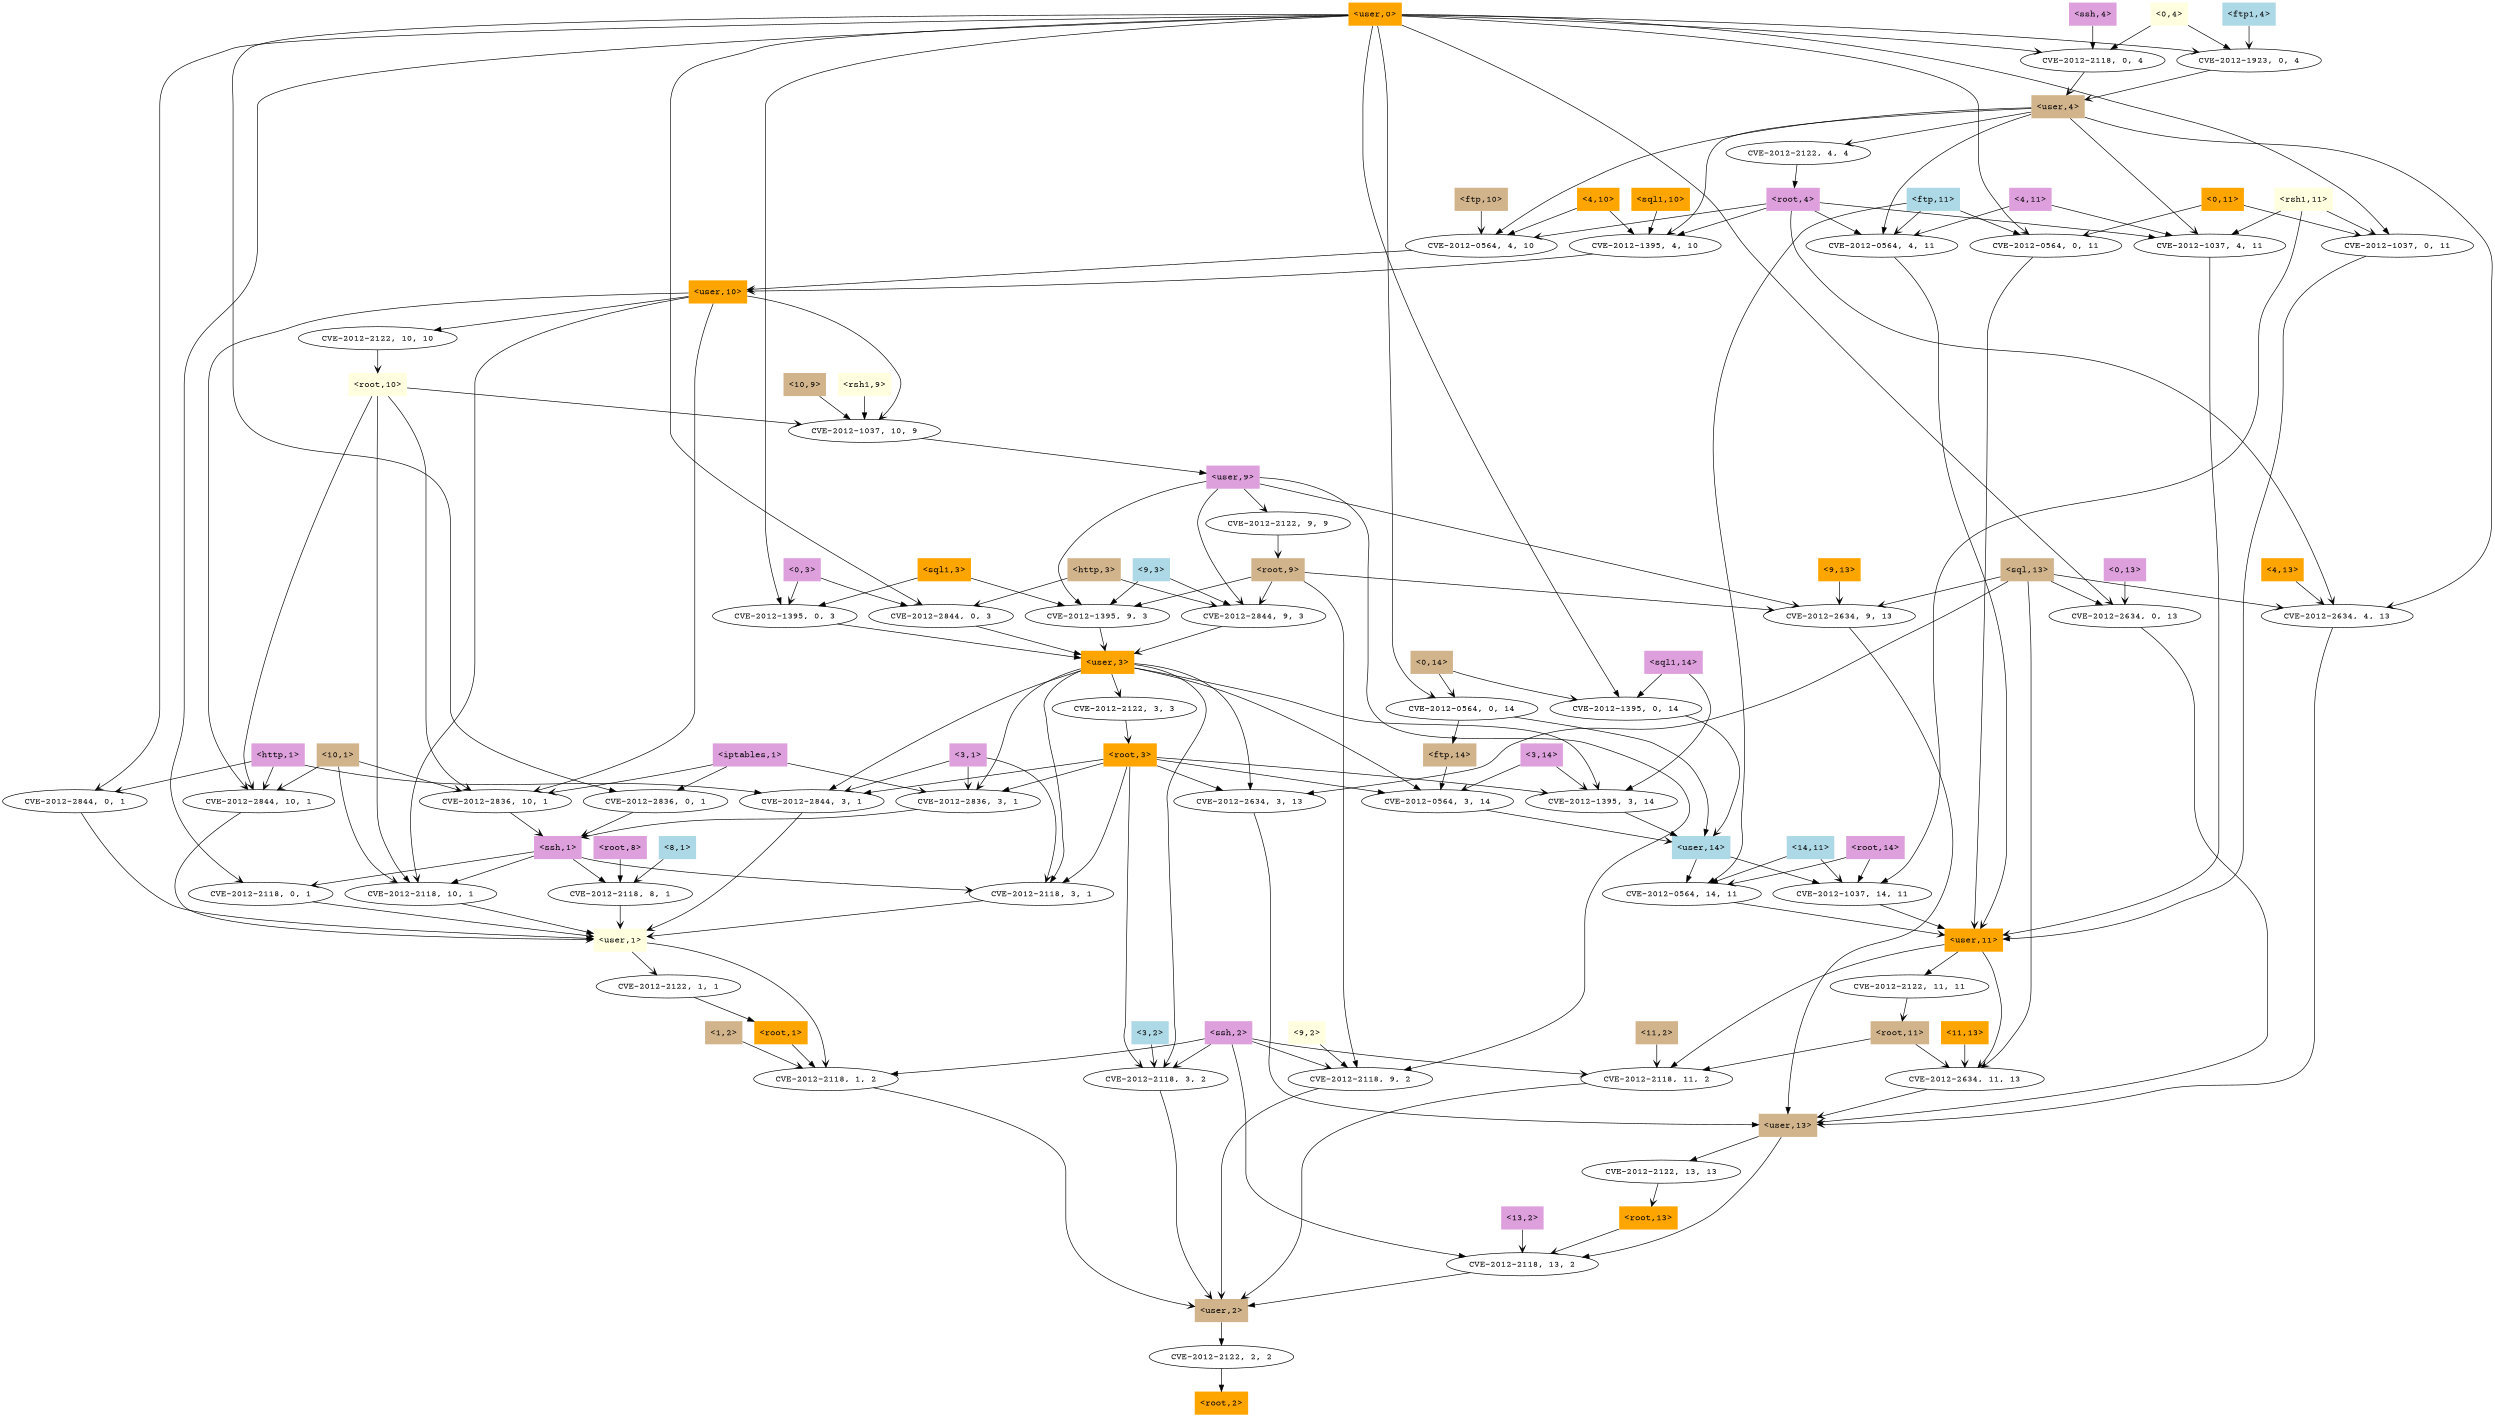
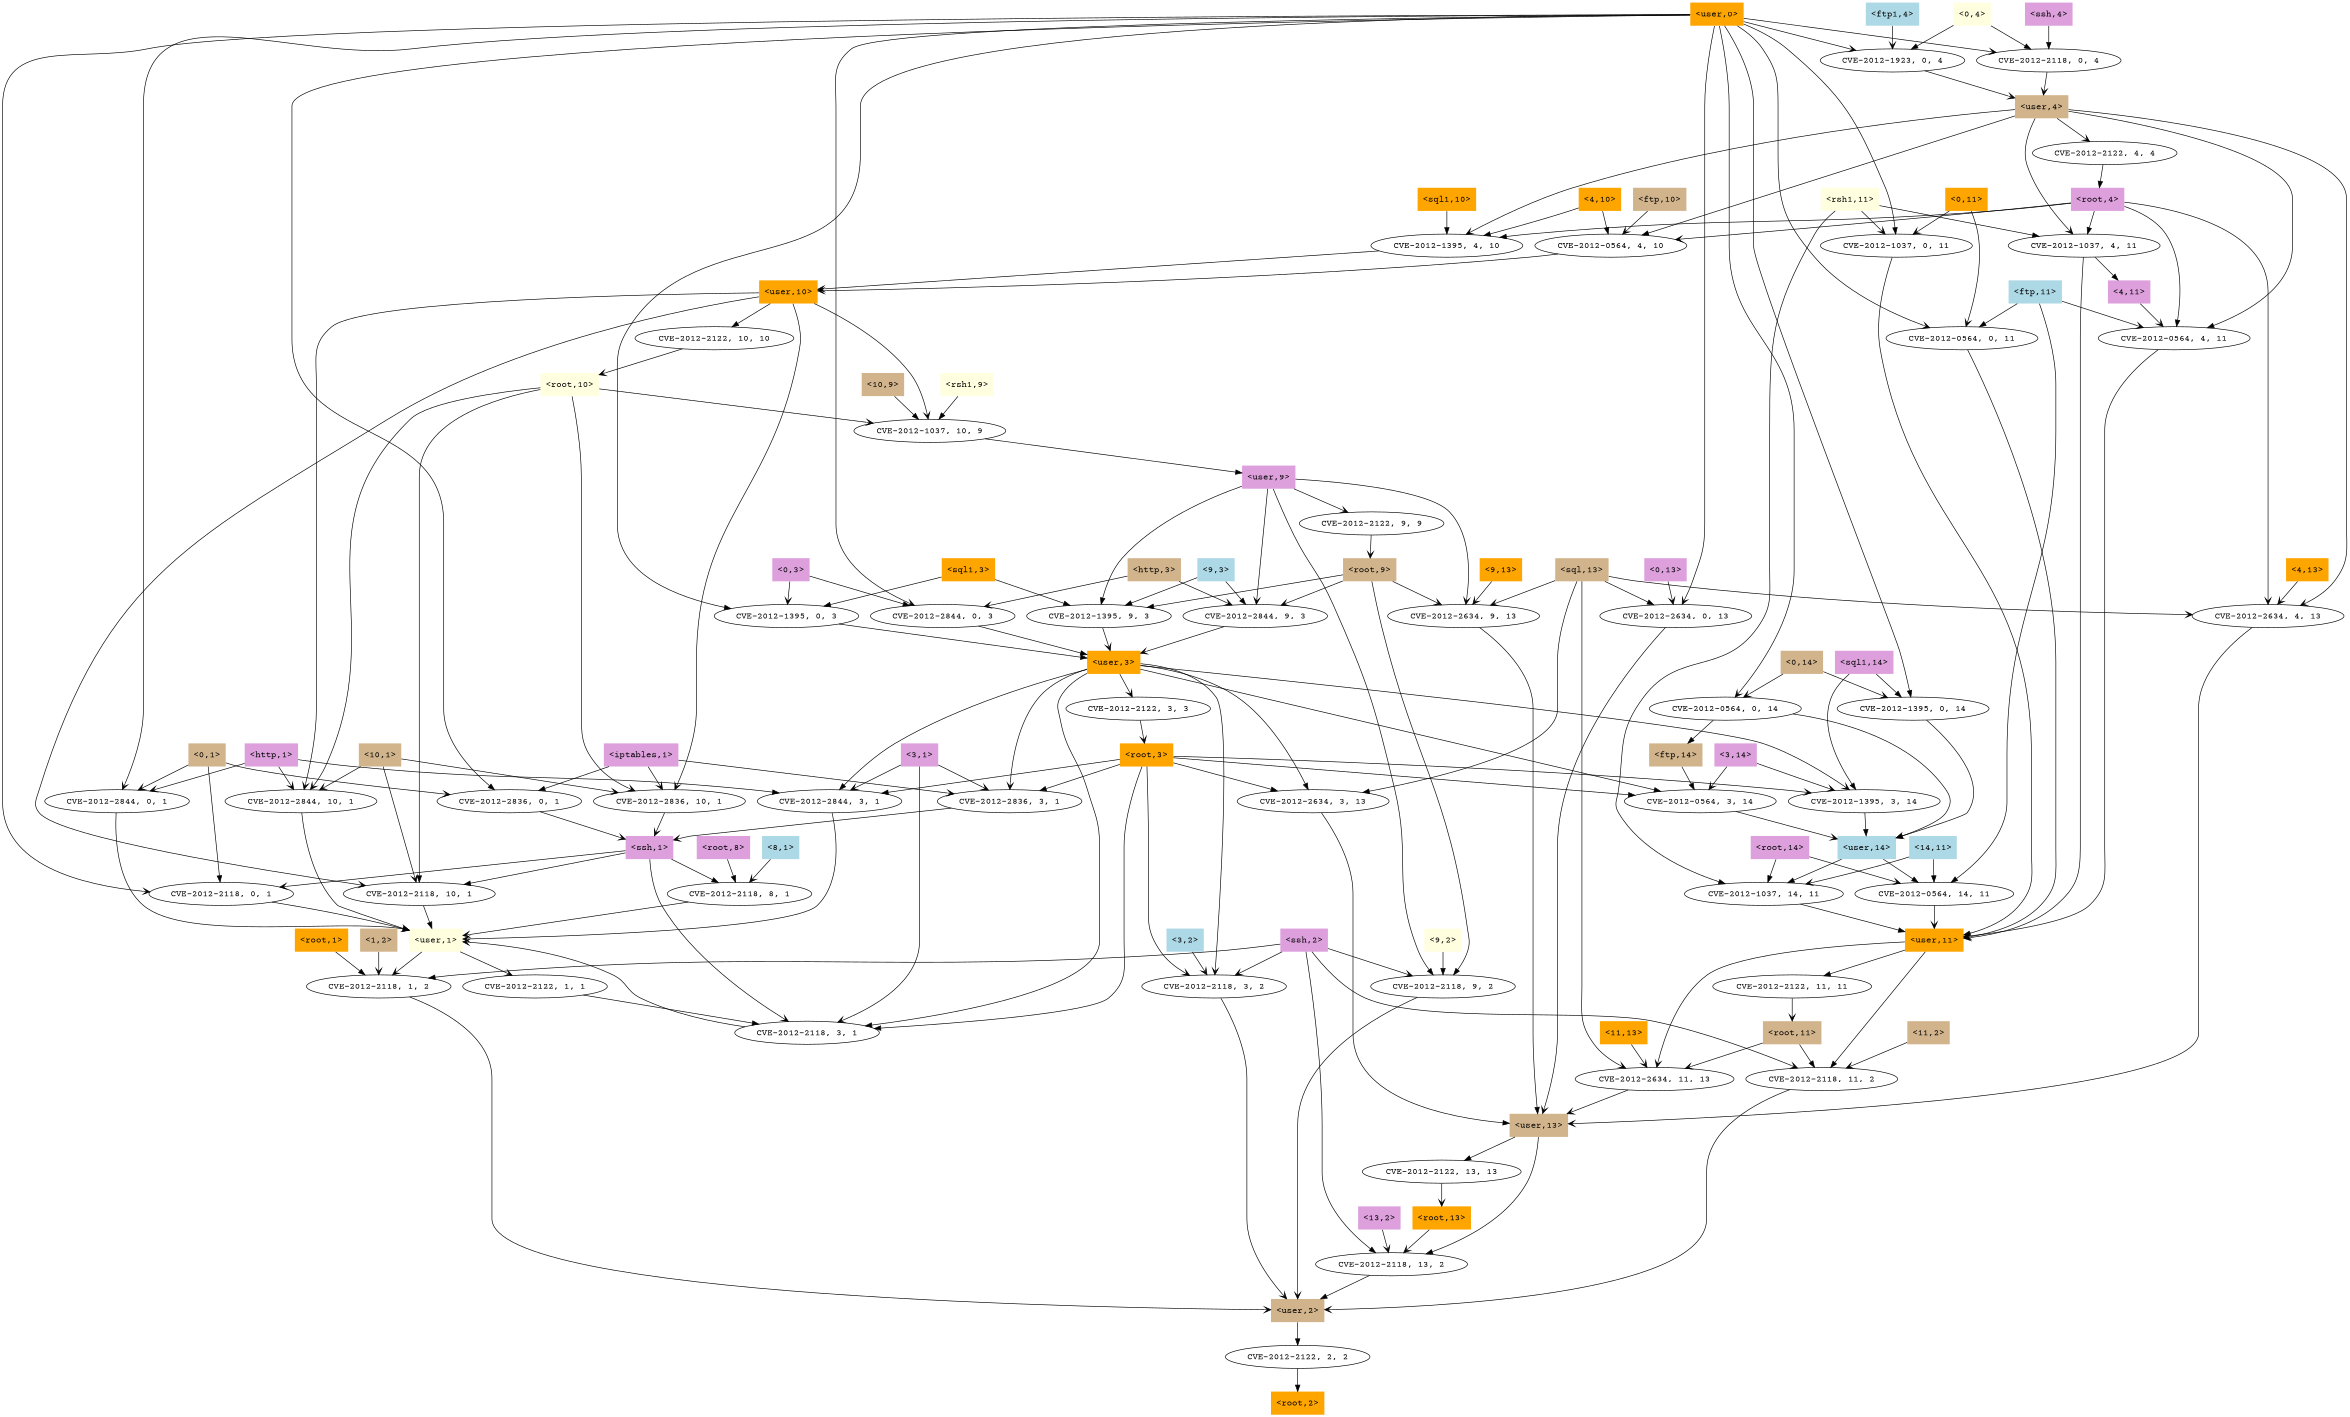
edge "<4,11>" -> "CVE-2012-1037, 4, 11": reversed
node "<0,1>": added
edge "CVE-2012-2122, 1, 1" -> "<root,1>": now "CVE-2012-2122, 1, 1" -> "CVE-2012-2118, 3, 1"
